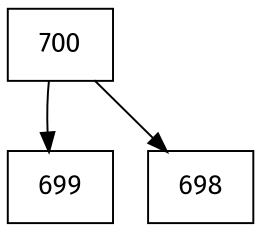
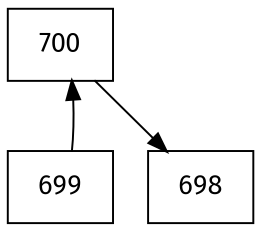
edge "700" -> "699": reversed
